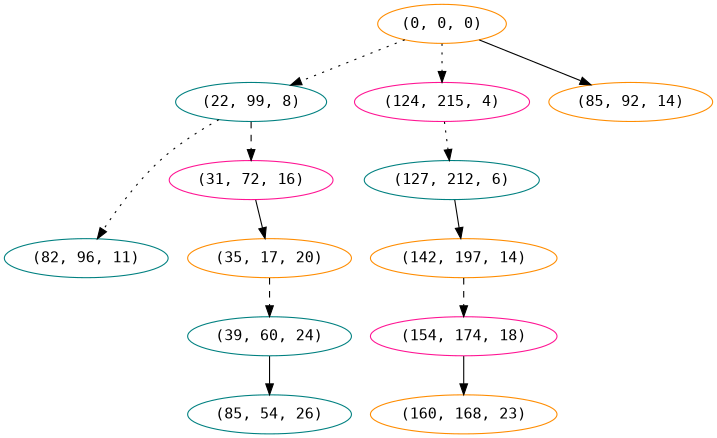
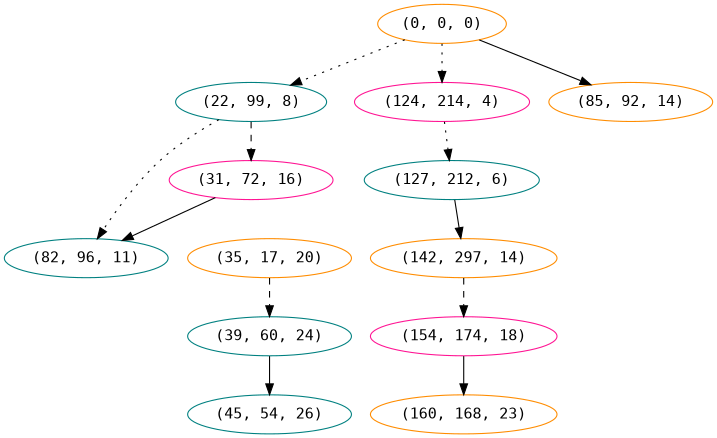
node "(124, 215, 4)": label "(124, 215, 4)" -> "(124, 214, 4)"
edge "(31, 72, 16)" -> "(35, 17, 20)": now "(31, 72, 16)" -> "(82, 96, 11)"
node "(142, 197, 14)": label "(142, 197, 14)" -> "(142, 297, 14)"
node "(85, 54, 26)": label "(85, 54, 26)" -> "(45, 54, 26)"
